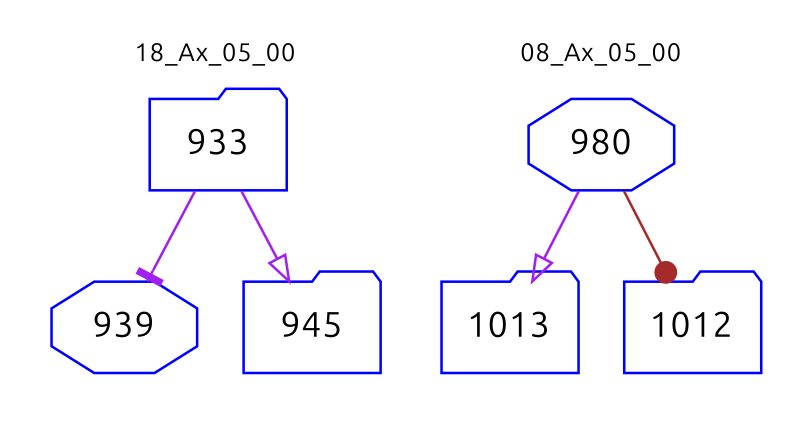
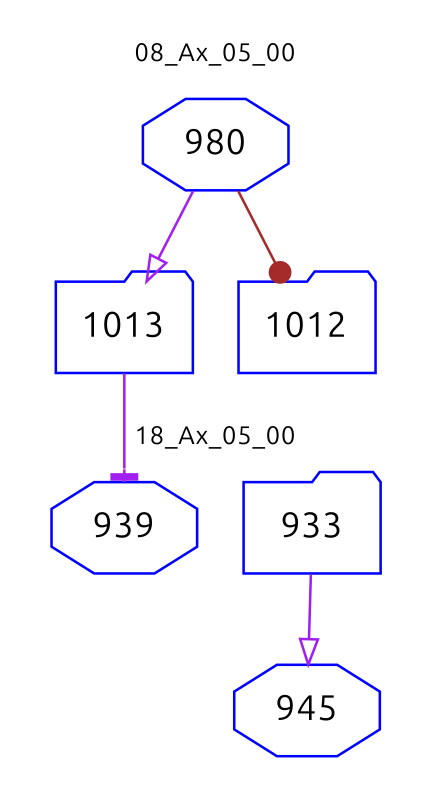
edge "933" -> "939": now "1013" -> "939"
node "945": shape folder -> octagon
